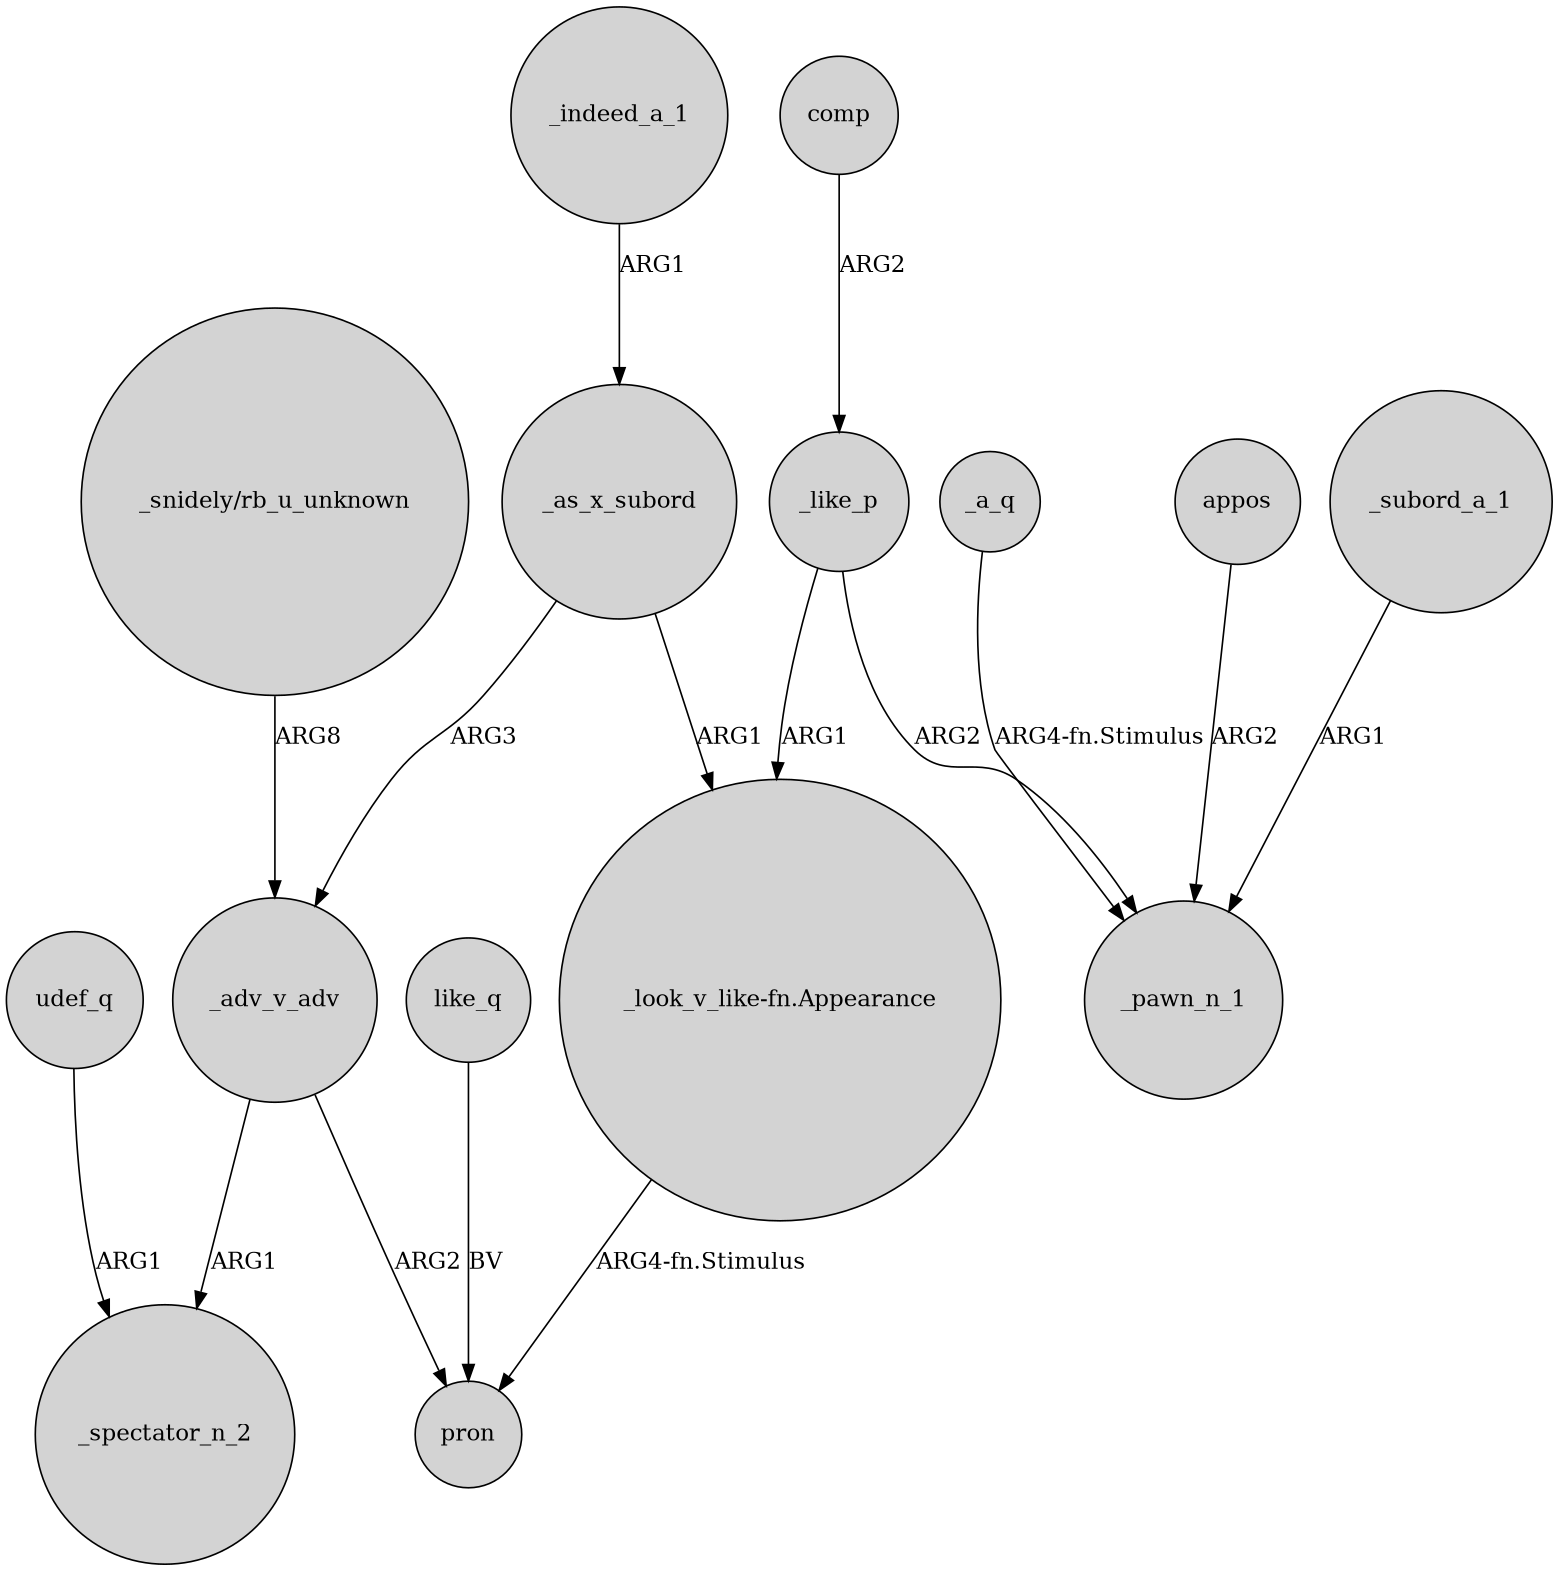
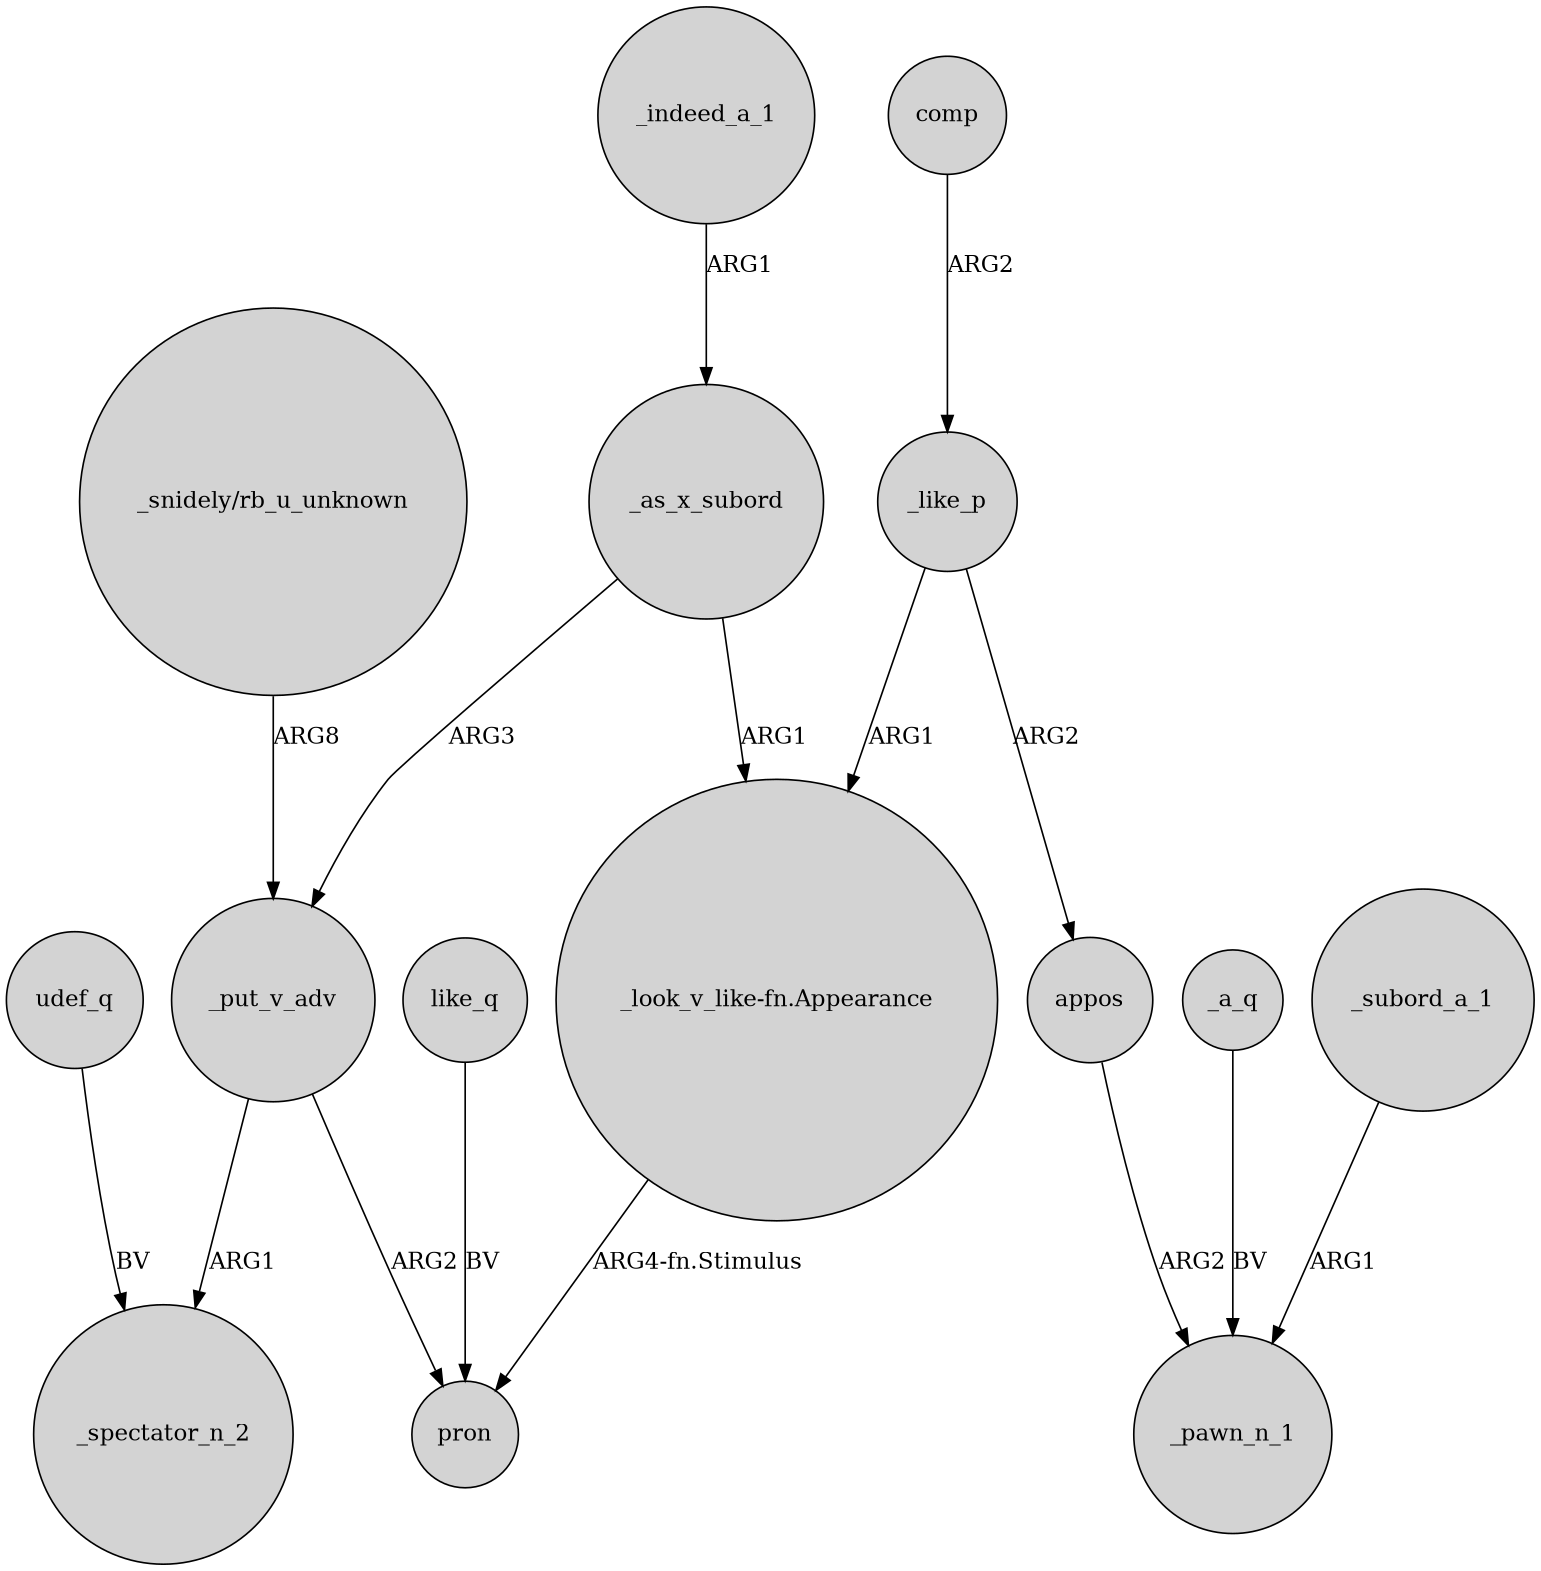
edge "_a_q" -> "_pawn_n_1": label "ARG4-fn.Stimulus" -> "BV"
edge "_like_p" -> "_pawn_n_1": now "_like_p" -> "appos"
node "_adv_v_adv": label "_adv_v_adv" -> "_put_v_adv"
edge "udef_q" -> "_spectator_n_2": label "ARG1" -> "BV"
